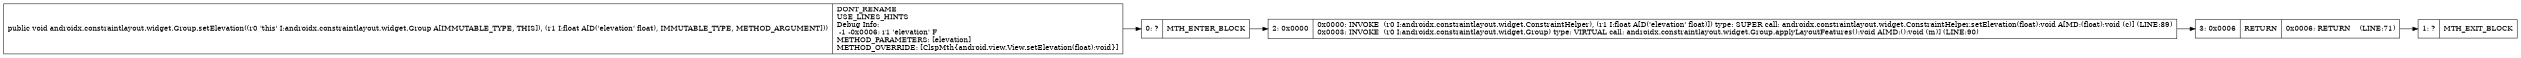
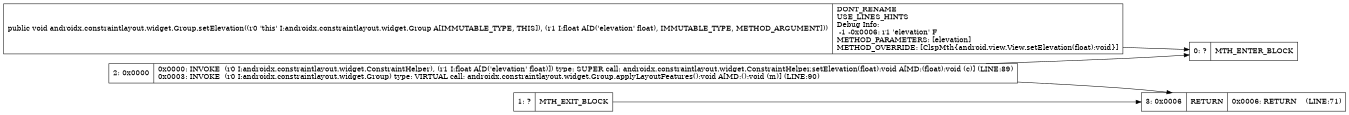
edge "0: ?" -> "2: 0x0000": reversed
edge "3: 0x0006" -> "1: ?": reversed
